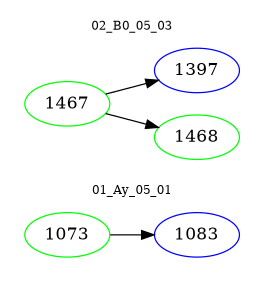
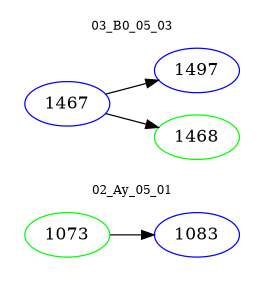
cluster "02_B0_05_03": label "02_B0_05_03" -> "03_B0_05_03"
node "1397": label "1397" -> "1497"
node "1467": color green -> blue
cluster "01_Ay_05_01": label "01_Ay_05_01" -> "02_Ay_05_01"
